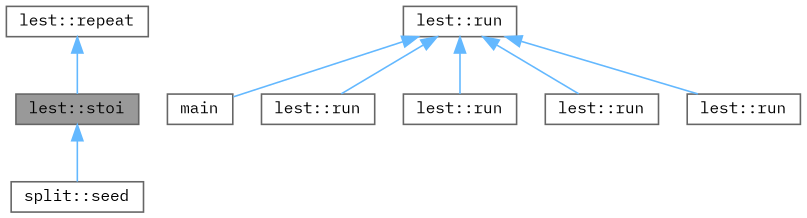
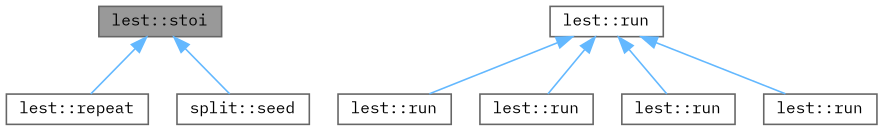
edge "lest::stoi" -> "lest::repeat": reversed
node "main": removed
